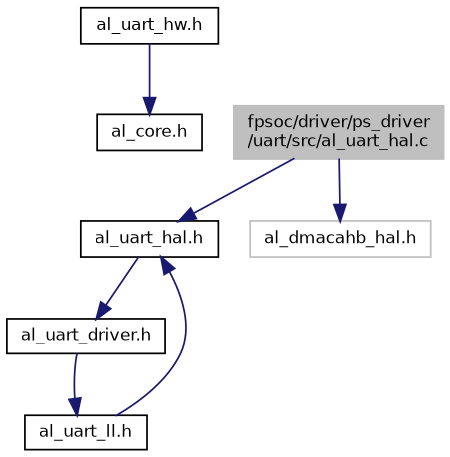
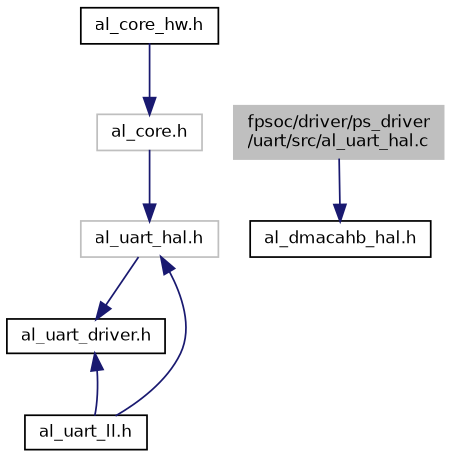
node "al_uart_hw.h": label "al_uart_hw.h" -> "al_core_hw.h"
node "al_core.h": color black -> grey75
edge "fpsoc/driver/ps_driver /uart/src/al_uart_hal.c" -> "al_uart_hal.h": now "al_core.h" -> "al_uart_hal.h"
node "al_uart_hal.h": color black -> grey75
node "al_dmacahb_hal.h": color grey75 -> black
edge "al_uart_driver.h" -> "al_uart_ll.h": reversed
